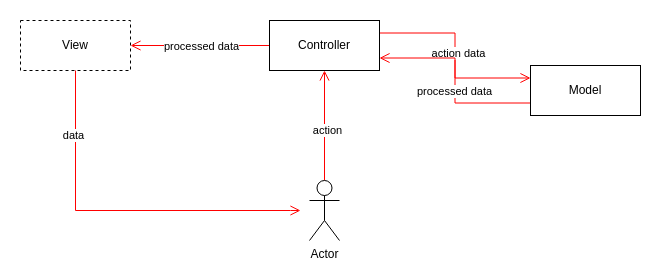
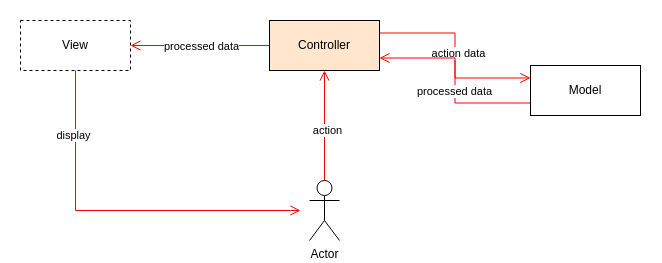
node "Controller": fillcolor #ffffff -> #ffe6cc
node "data": label "data" -> "display"
